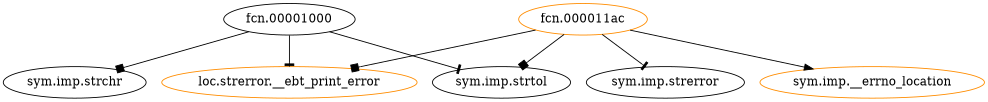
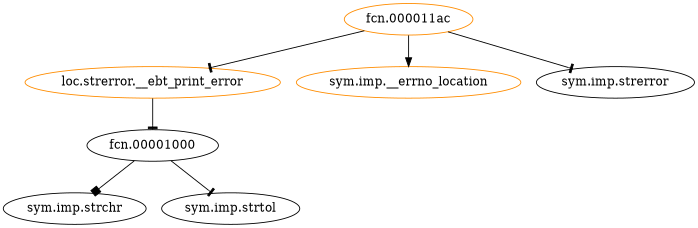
edge "fcn.000011ac" -> "loc.strerror.__ebt_print_error": arrowhead box -> tee
edge "fcn.000011ac" -> "sym.imp.strtol": removed
edge "fcn.00001000" -> "loc.strerror.__ebt_print_error": reversed
